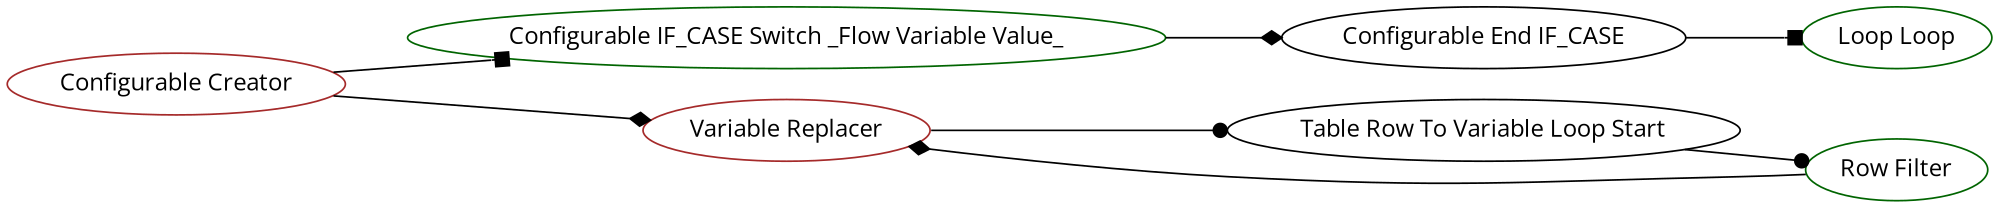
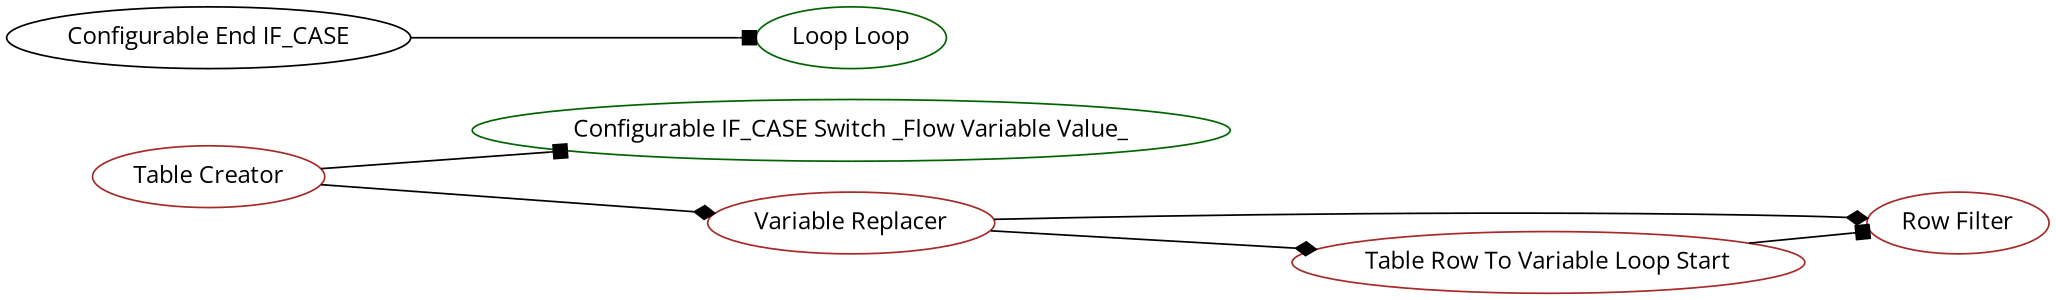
edge "Configurable IF_CASE Switch _Flow Variable Value_" -> "Configurable End IF_CASE": removed
node "Configurable Creator": label "Configurable Creator" -> "Table Creator"
edge "Variable Replacer" -> "Table Row To Variable Loop Start": arrowhead dot -> diamond
node "Table Row To Variable Loop Start": color black -> brown
edge "Table Row To Variable Loop Start" -> "Row Filter": arrowhead dot -> box
node "Row Filter": color darkgreen -> brown
edge "Row Filter" -> "Variable Replacer": reversed
